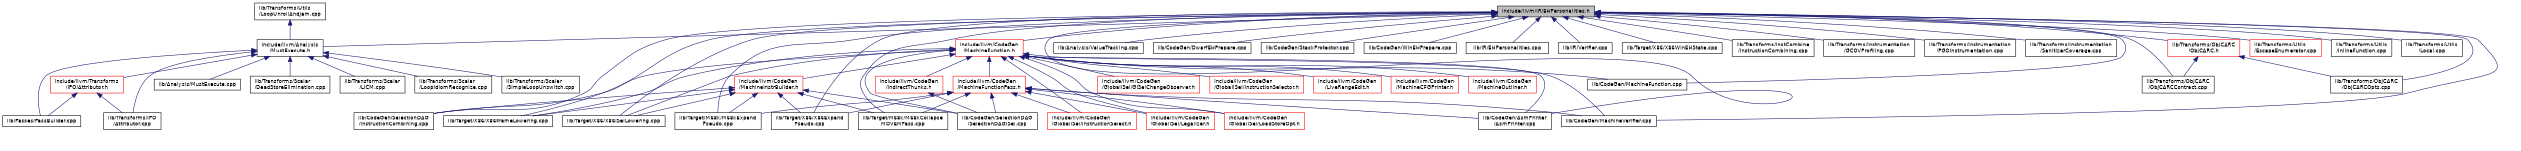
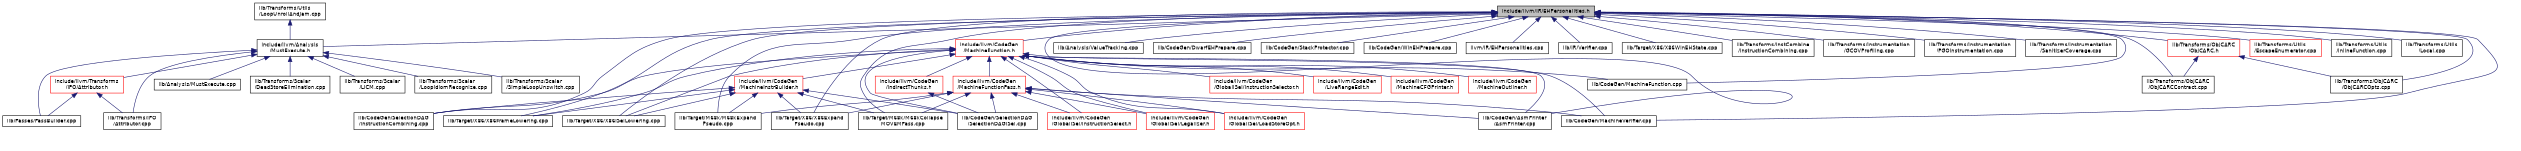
node "lib/IR/EHPersonalities.cpp": label "lib/IR/EHPersonalities.cpp" -> "llvm/IR/EHPersonalities.cpp"
node "include/llvm/CodeGen /GlobalISel/GISelChangeObserver.h": removed
